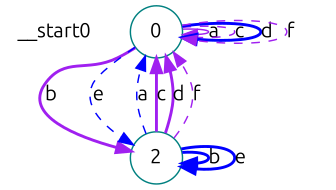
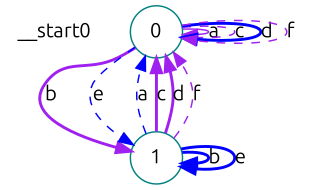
node "2": label "2" -> "1"
